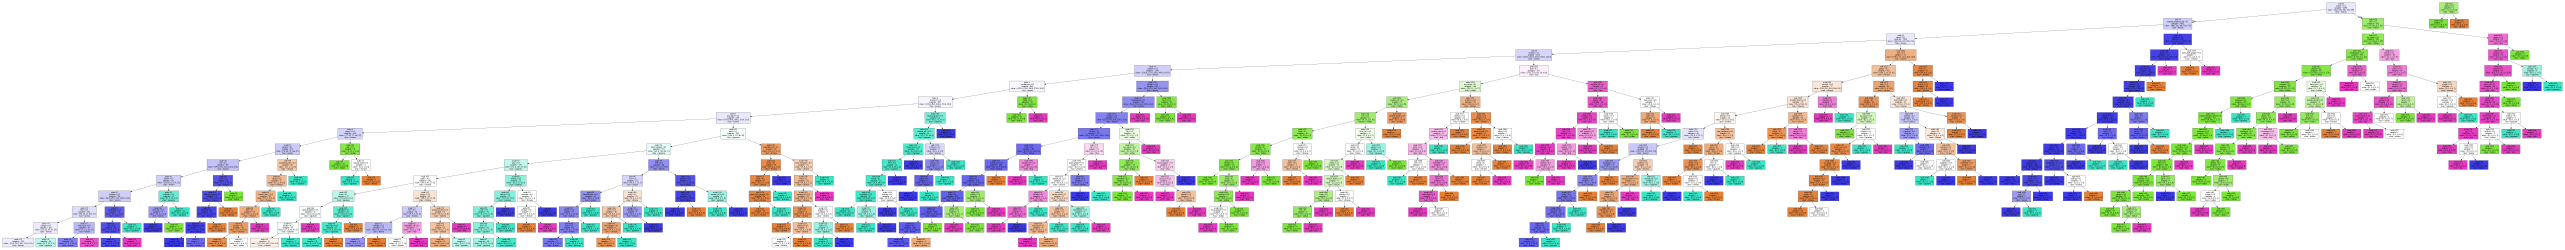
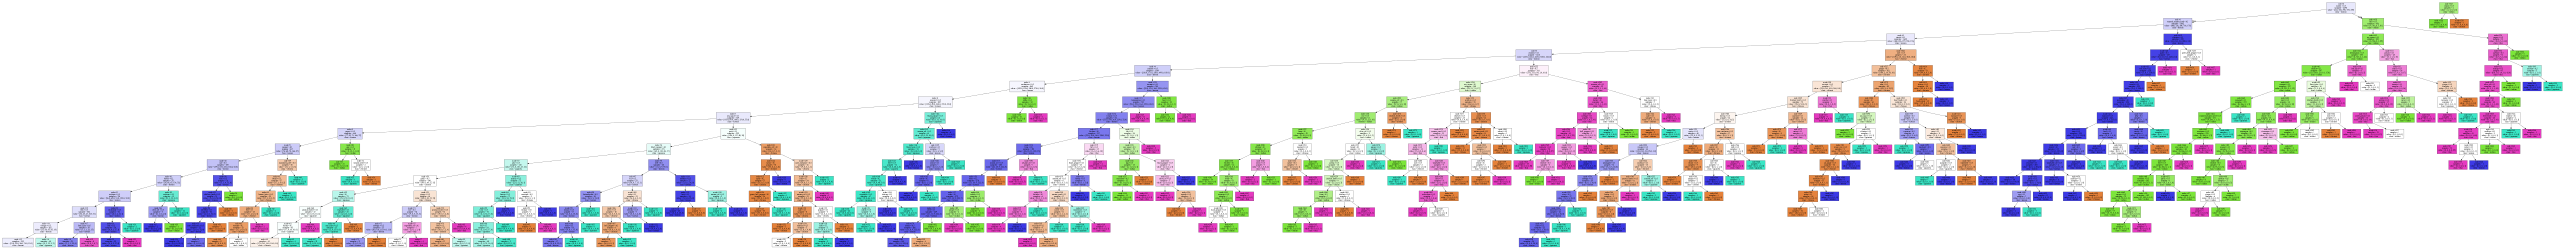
edge "node #464" -> "node #465": reversed
node "node #275": added
